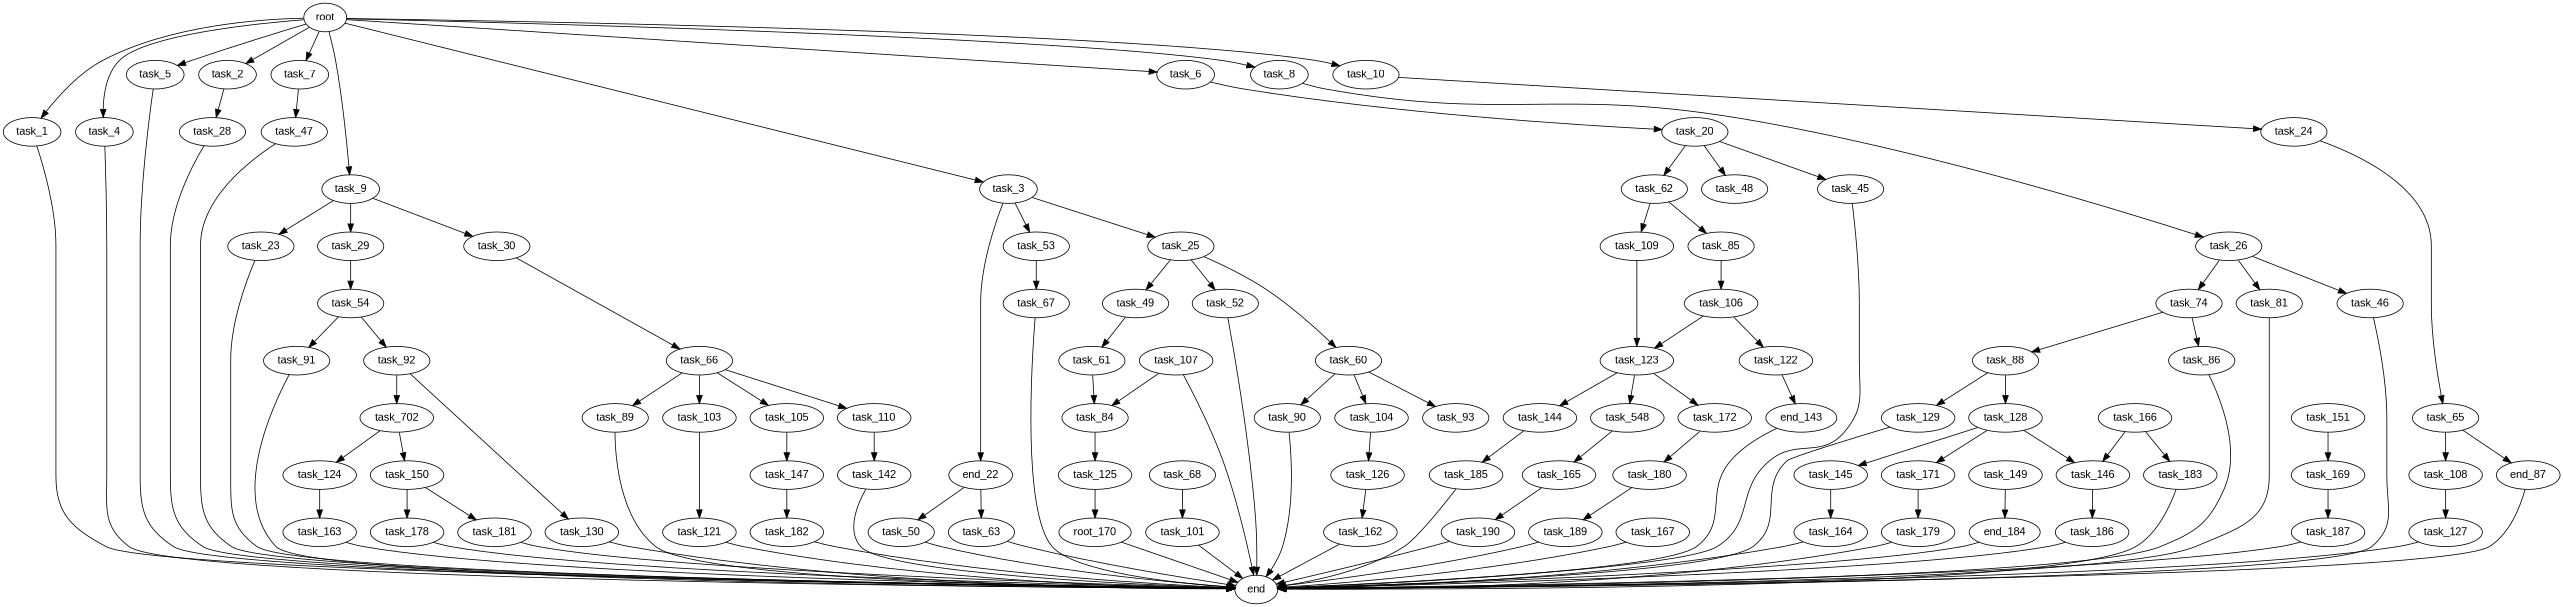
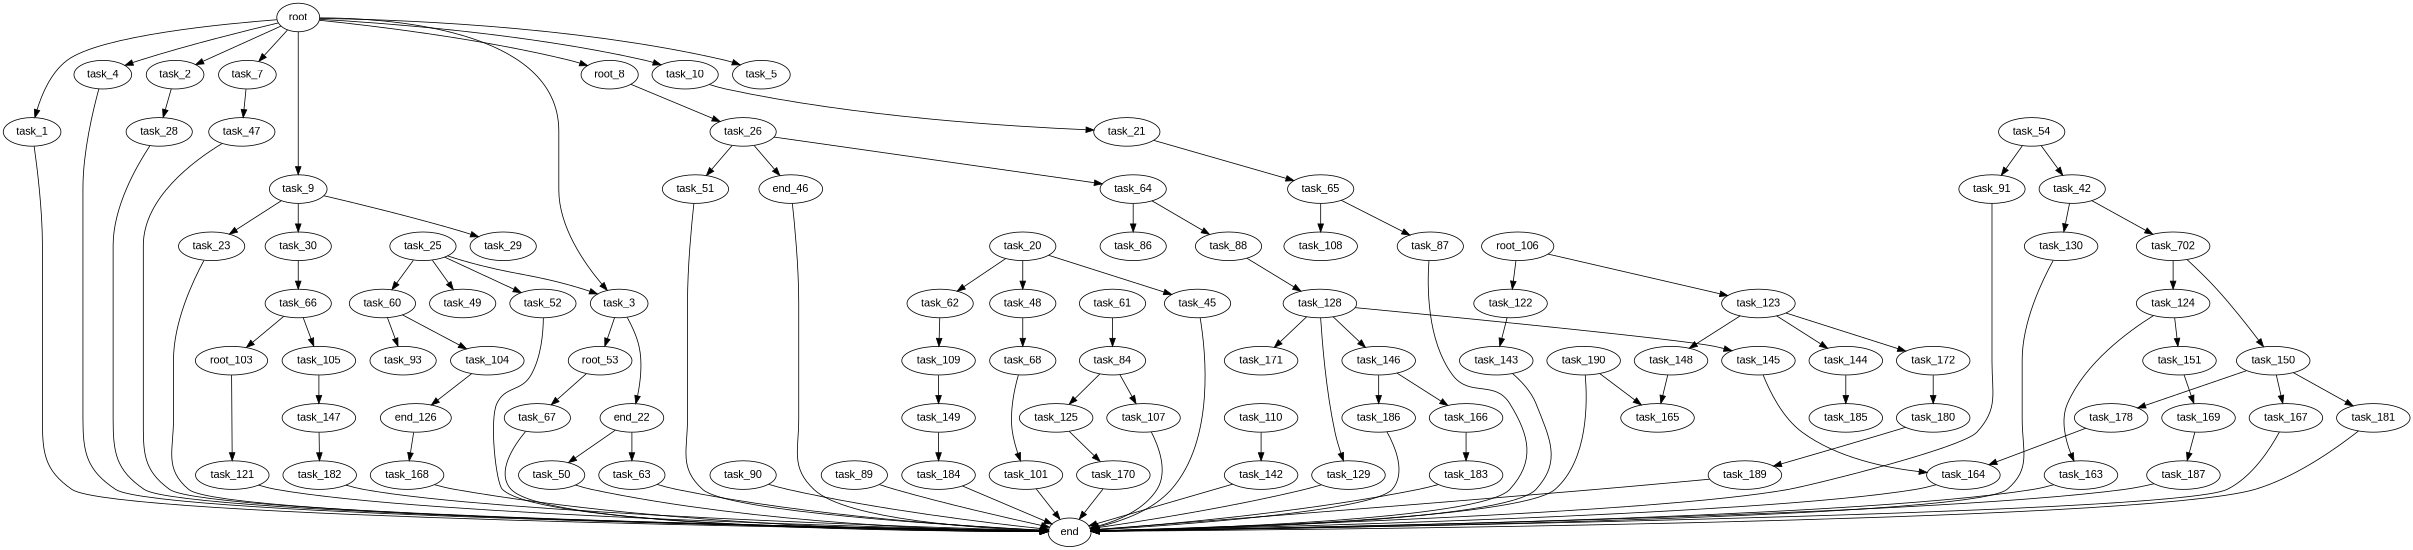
node "task_6": removed
node "task_8": label "task_8" -> "root_8"
node "task_24": label "task_24" -> "task_21"
edge "task_3" -> "task_25": reversed
node "task_53": label "task_53" -> "root_53"
node "task_85": removed
edge "task_29" -> "task_54": removed
edge "task_109" -> "task_123": now "task_109" -> "task_149"
node "task_106": label "task_106" -> "root_106"
node "task_74": label "task_74" -> "task_64"
node "task_81": label "task_81" -> "task_51"
node "task_46": label "task_46" -> "end_46"
edge "task_48" -> "task_68": added
edge "task_124" -> "task_151": added
edge "task_49" -> "task_61": removed
node "task_92": label "task_92" -> "task_42"
edge "task_150" -> "task_167": added
edge "task_66" -> "task_89": removed
edge "task_107" -> "task_84": reversed
edge "task_60" -> "task_90": removed
edge "task_88" -> "task_129": now "task_128" -> "task_129"
edge "task_66" -> "task_110": removed
node "task_103": label "task_103" -> "root_103"
node "task_548": label "task_548" -> "task_148"
node "end_143": label "end_143" -> "task_143"
edge "task_166" -> "task_146": reversed
node "task_126": label "task_126" -> "end_126"
node "end_87": label "end_87" -> "task_87"
edge "task_165" -> "task_190": reversed
node "root_170": label "root_170" -> "task_170"
node "task_162": label "task_162" -> "task_168"
node "task_179": removed
node "end_184": label "end_184" -> "task_184"
node "task_127": removed
edge "task_185" -> "end": removed
edge "task_5" -> "end": removed
edge "task_178" -> "end": now "task_178" -> "task_164"
edge "task_86" -> "end": removed
